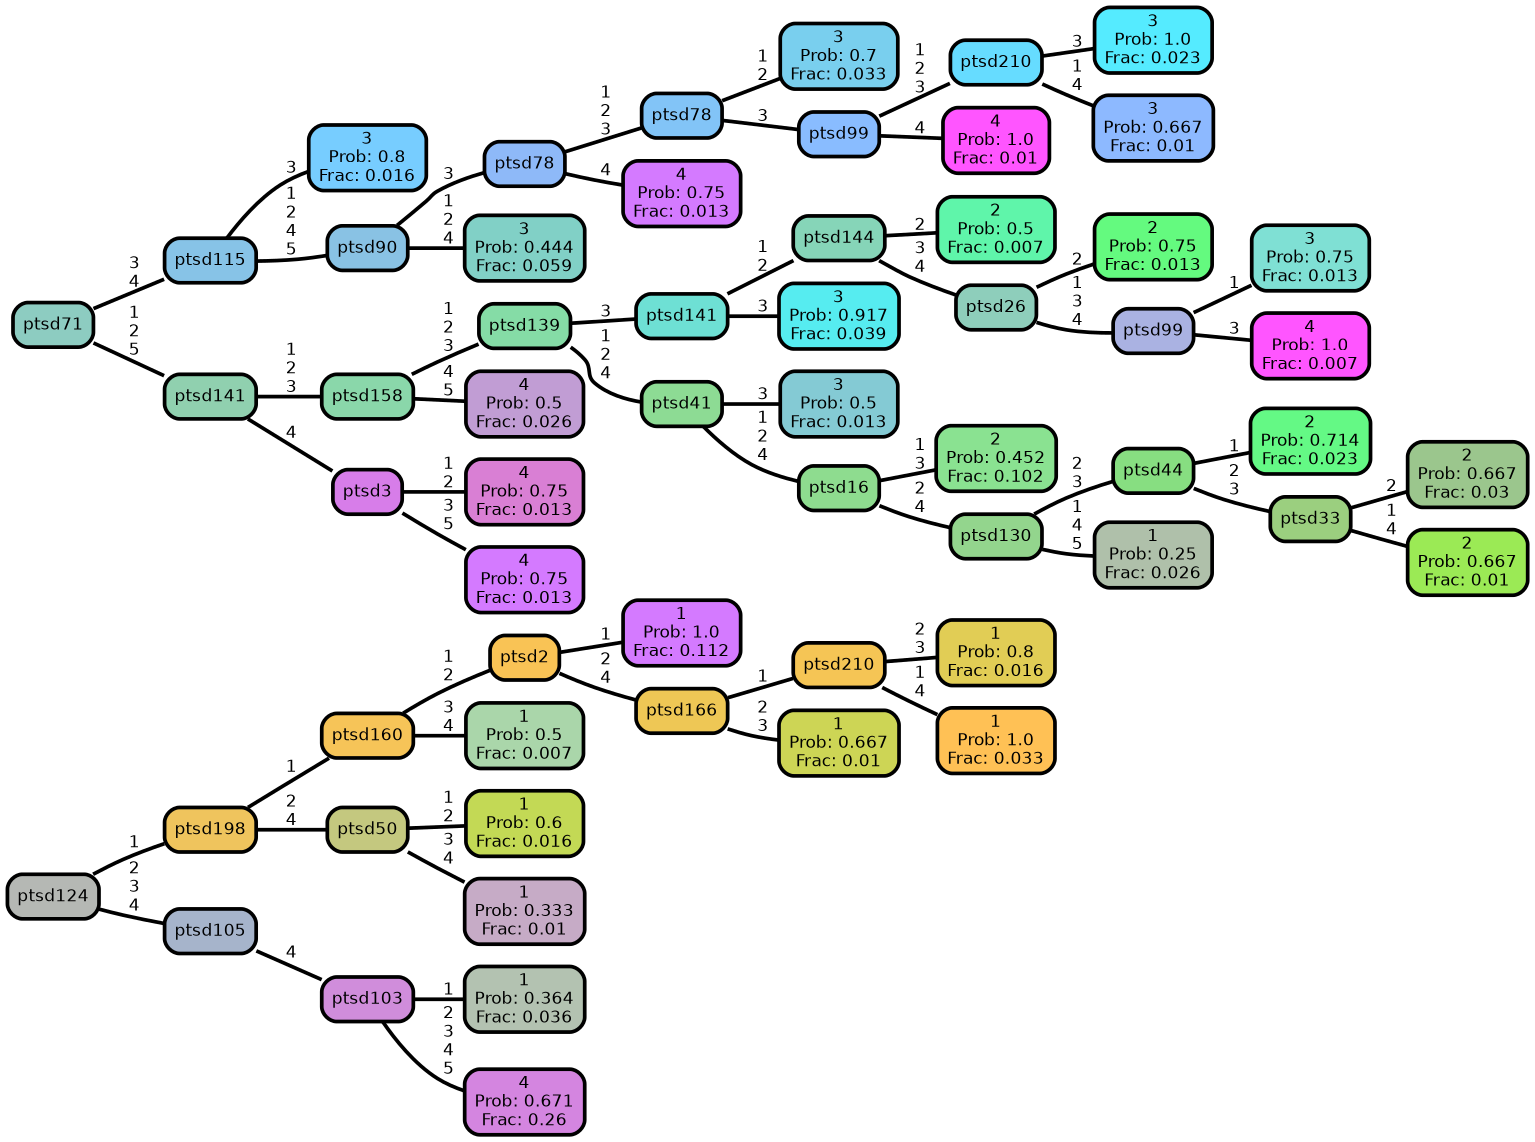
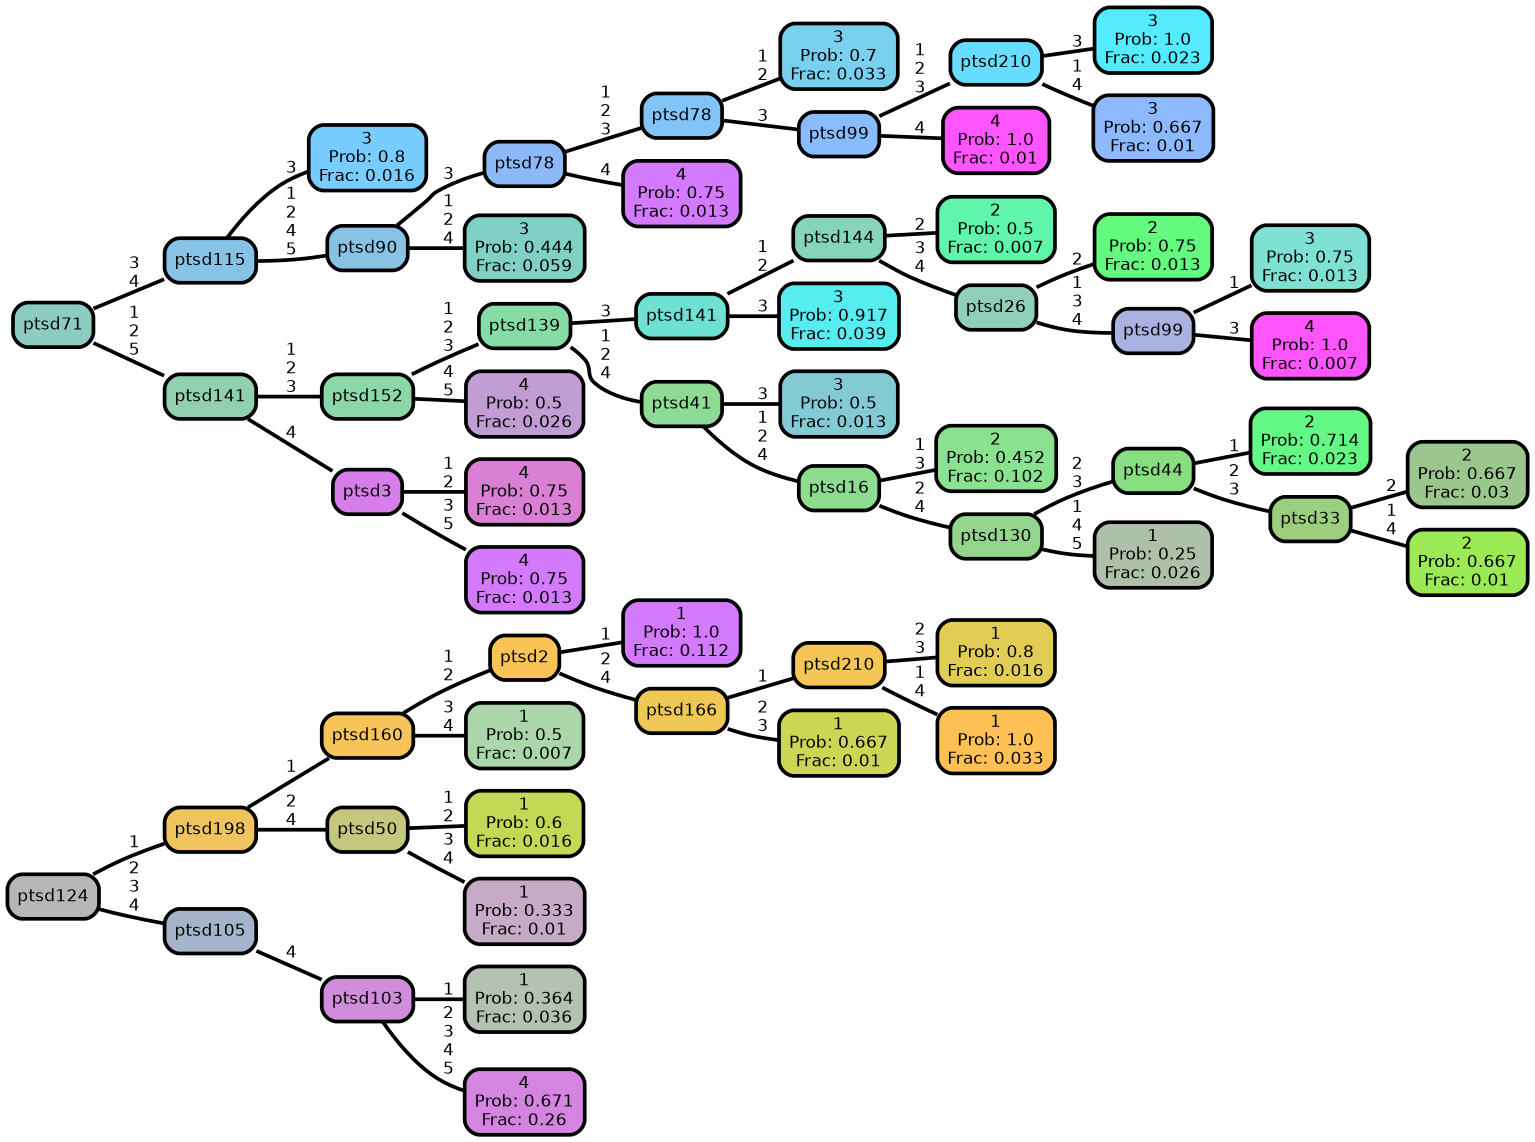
node "ptsd158": label "ptsd158" -> "ptsd152"
